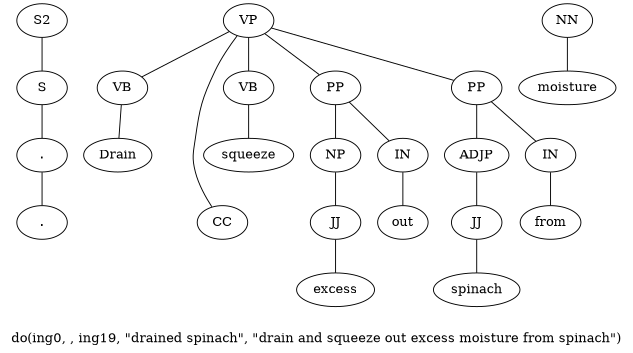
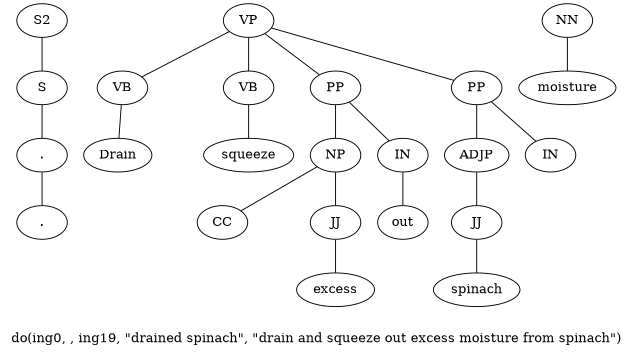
edge "VP" -- "CC": now "NP" -- "CC"
node "from": removed
